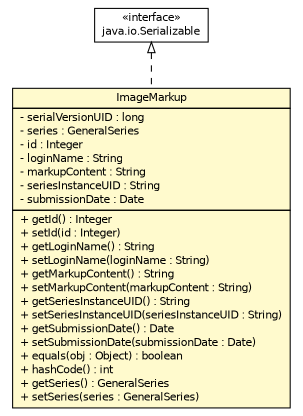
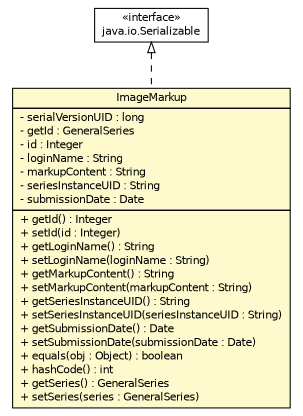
node "ImageMarkup": text "- series : GeneralSeries" -> "- getId : GeneralSeries"
